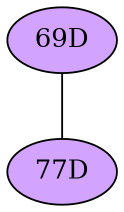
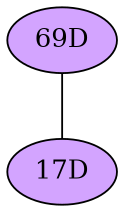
node "77D": label "77D" -> "17D"
